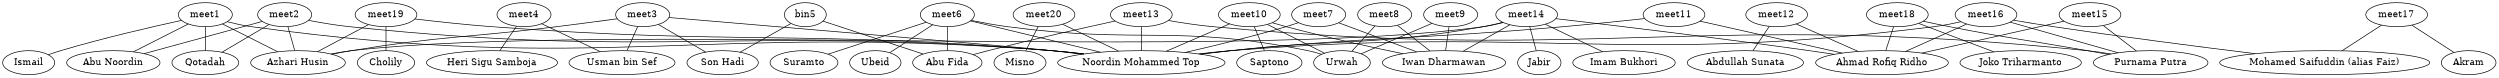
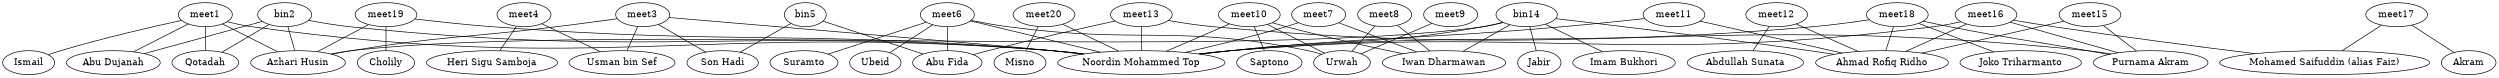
node "meet2": label "meet2" -> "bin2"
node "meet14": label "meet14" -> "bin14"
edge "meet9" -- "Iwan Dharmawan": removed
edge "meet18" -- "Noordin Mohammed Top": added
node "Abu Noordin": label "Abu Noordin" -> "Abu Dujanah"
node "Purnama Putra": label "Purnama Putra" -> "Purnama Akram"
